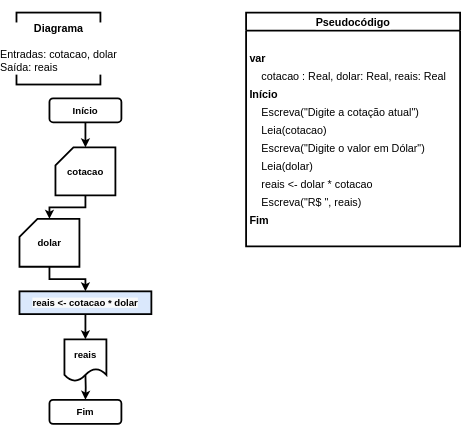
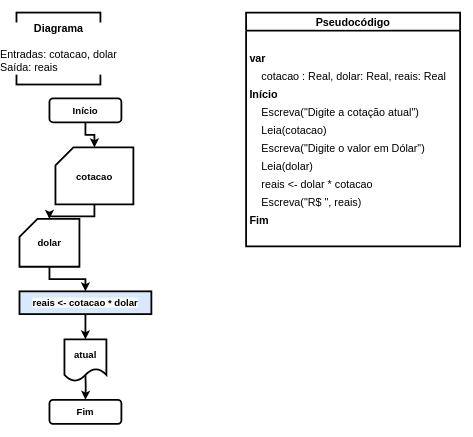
node "cotacao": size 60x48 -> 78x57
node "reais": label "reais" -> "atual"
